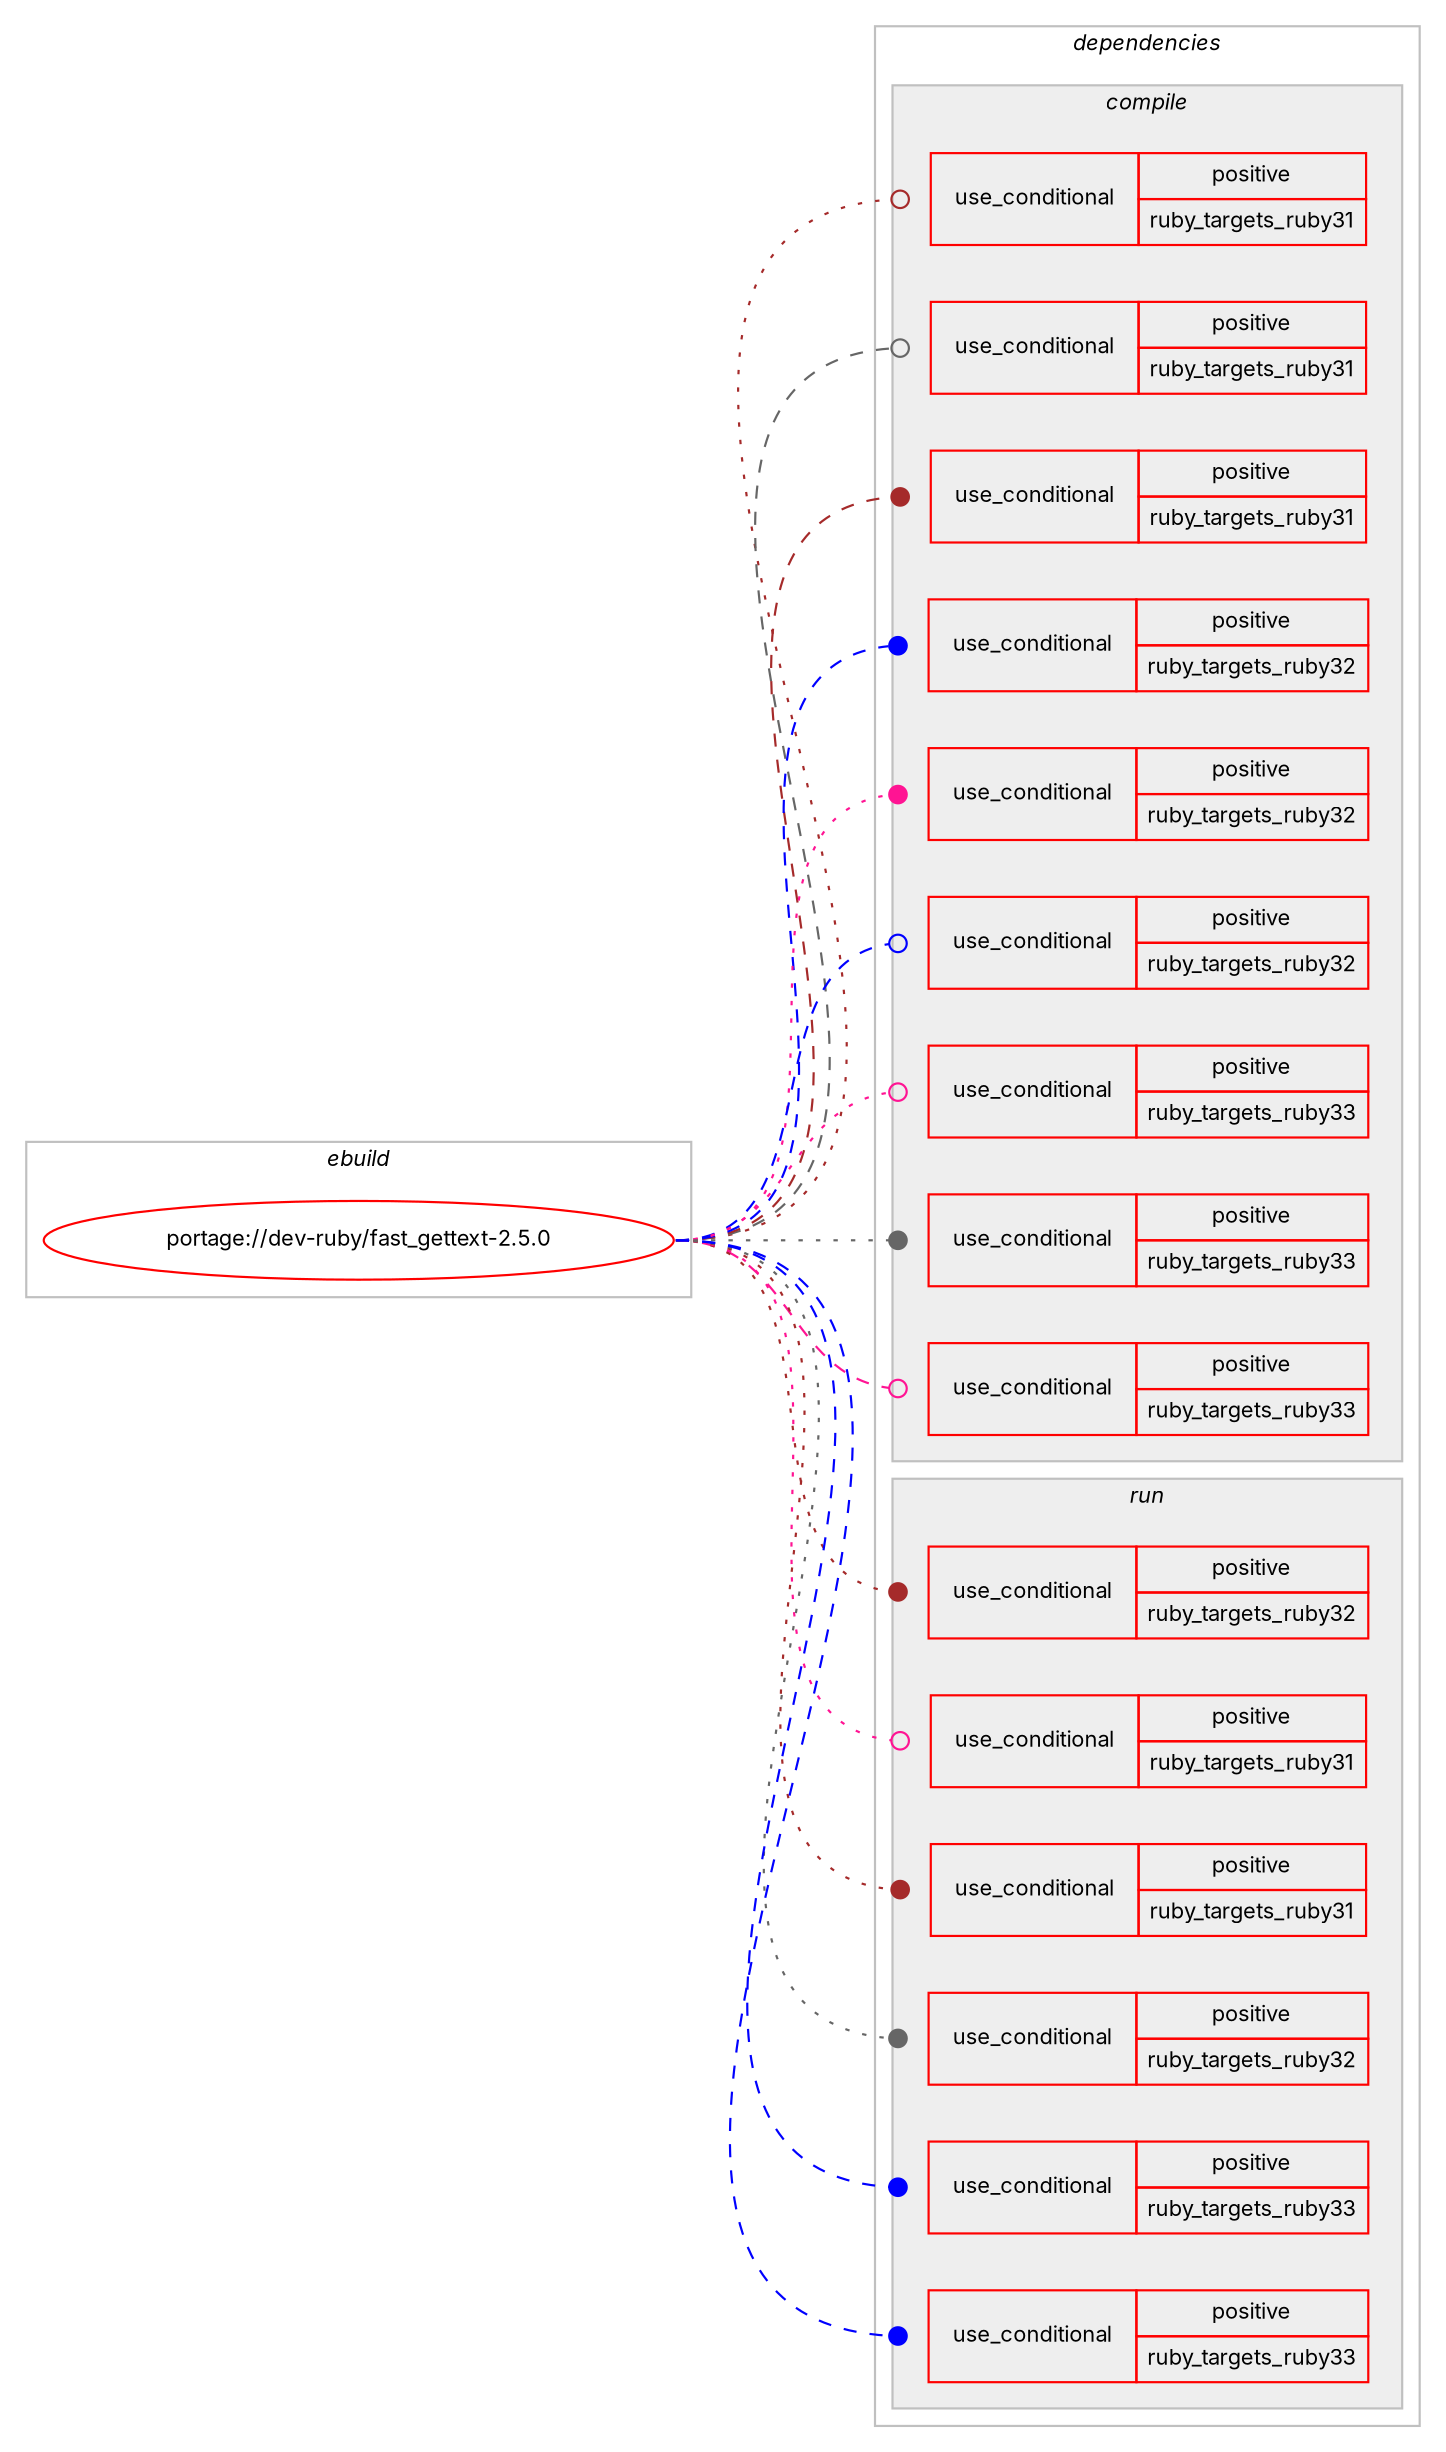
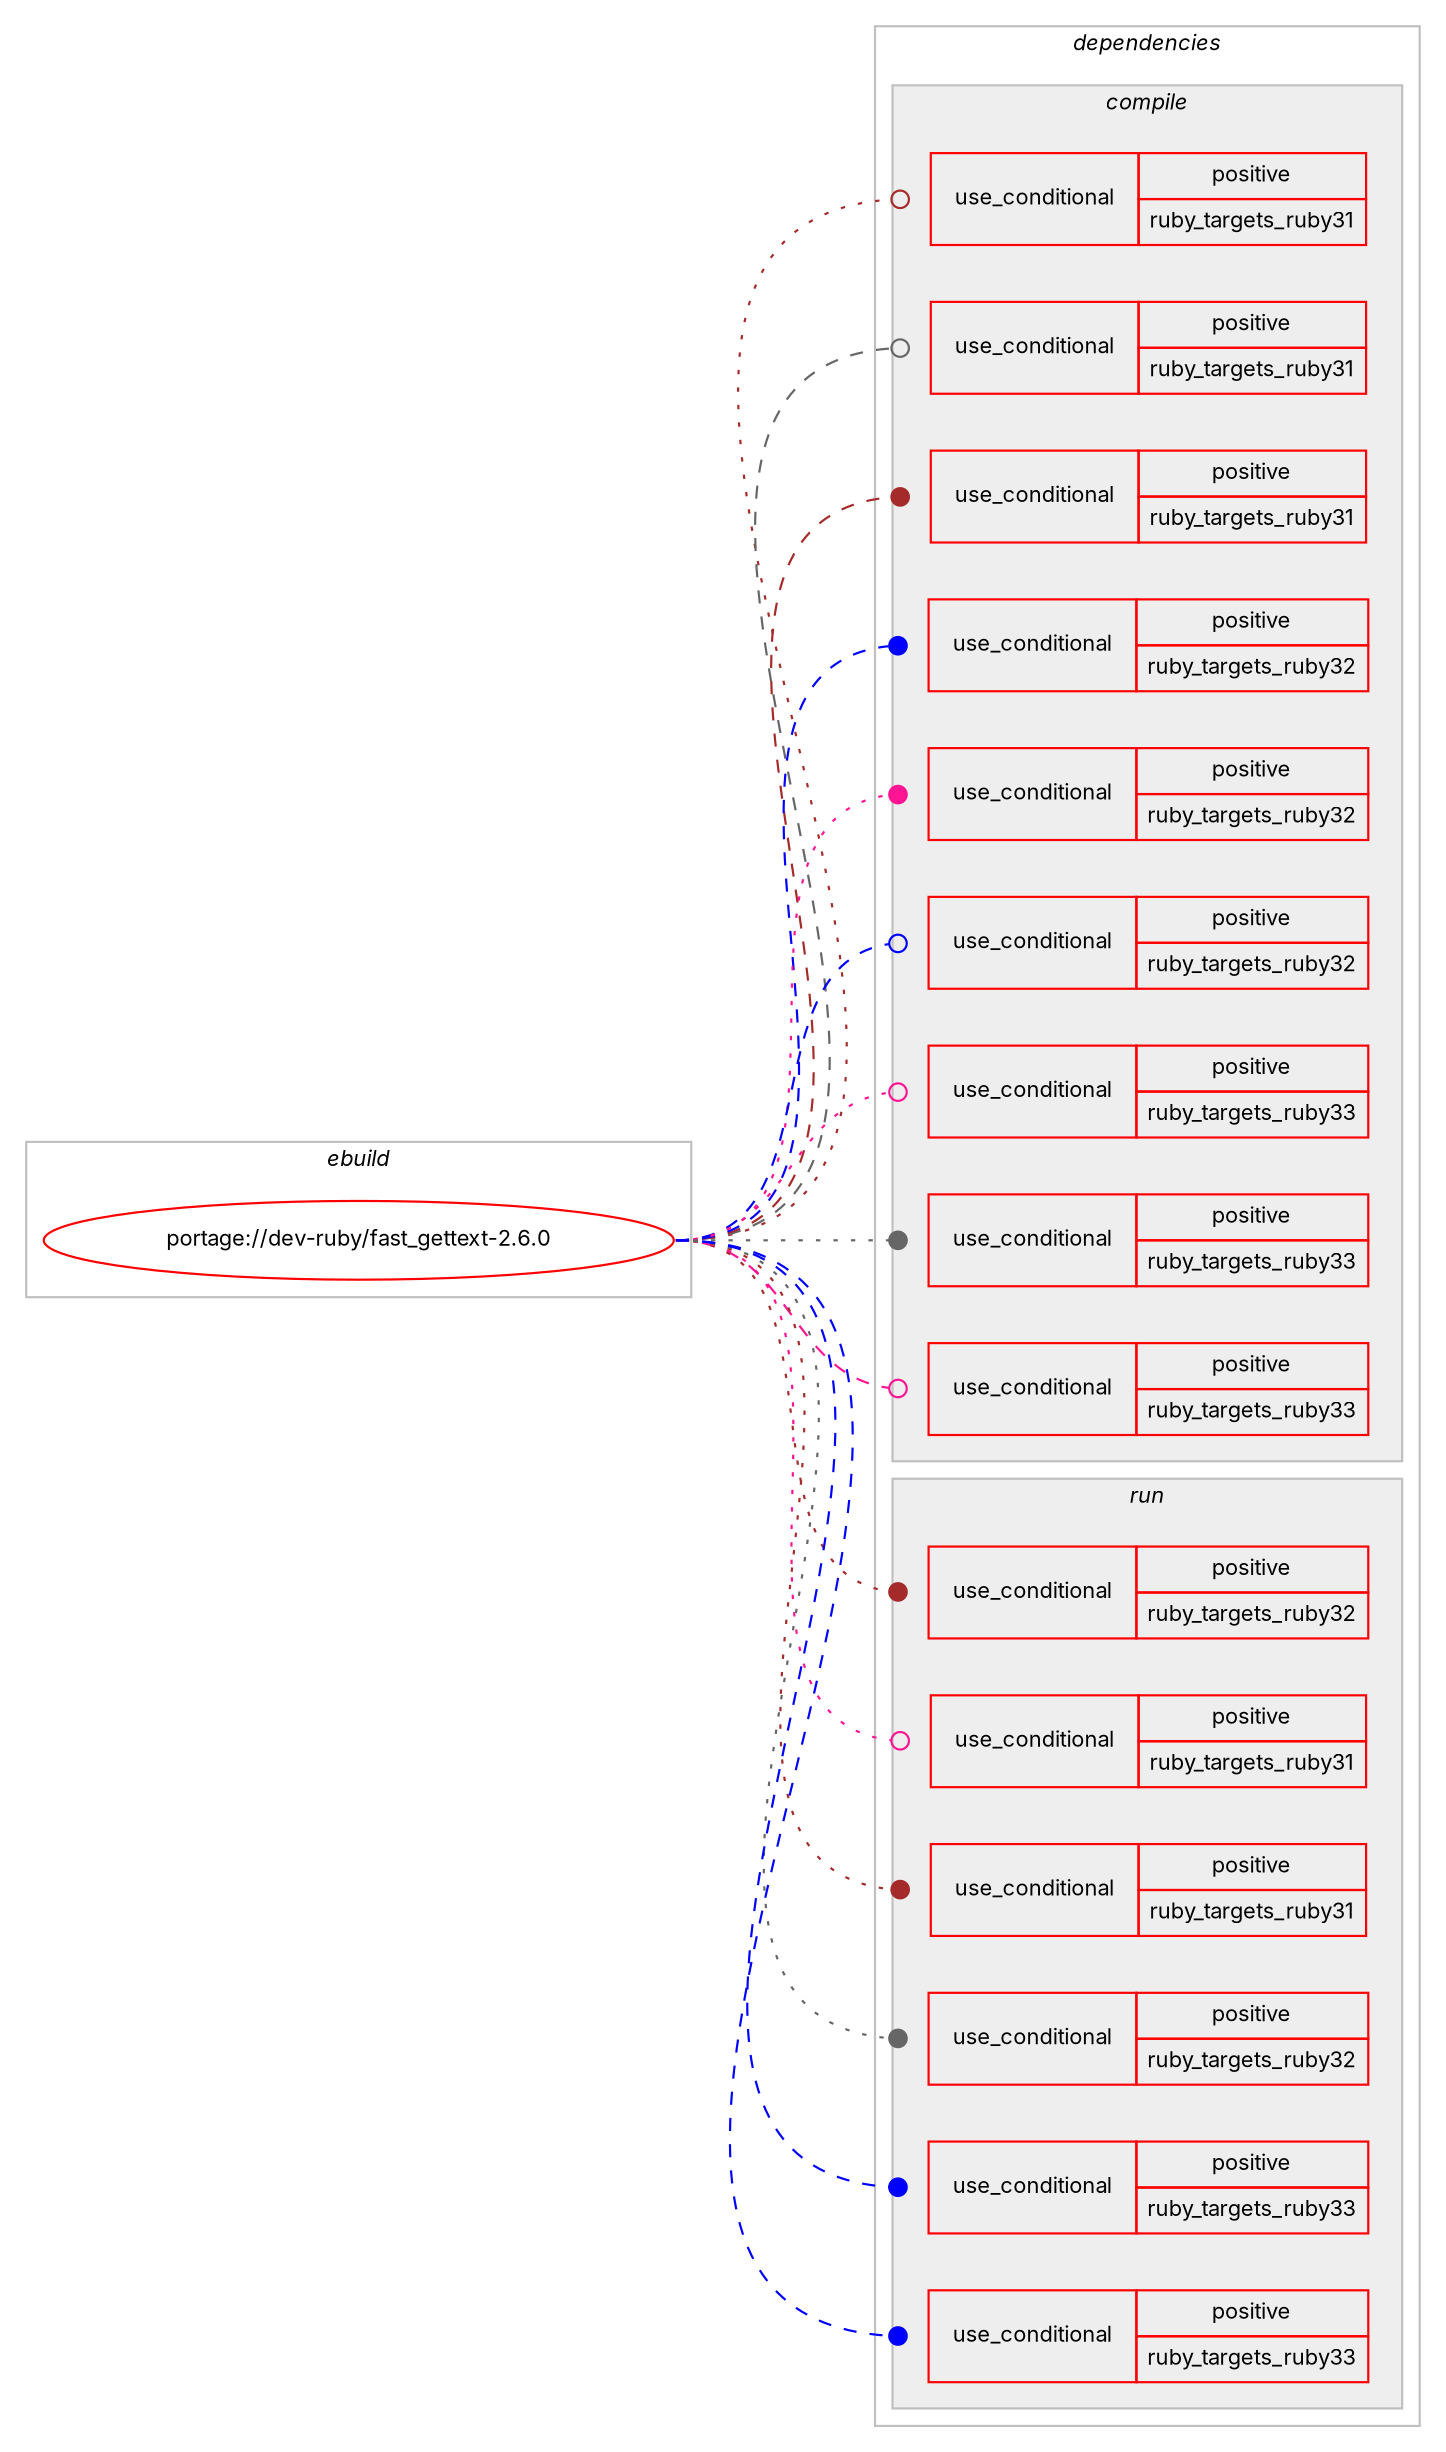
node "portage://dev-ruby/fast_gettext-2.5.0": label "portage://dev-ruby/fast_gettext-2.5.0" -> "portage://dev-ruby/fast_gettext-2.6.0"
